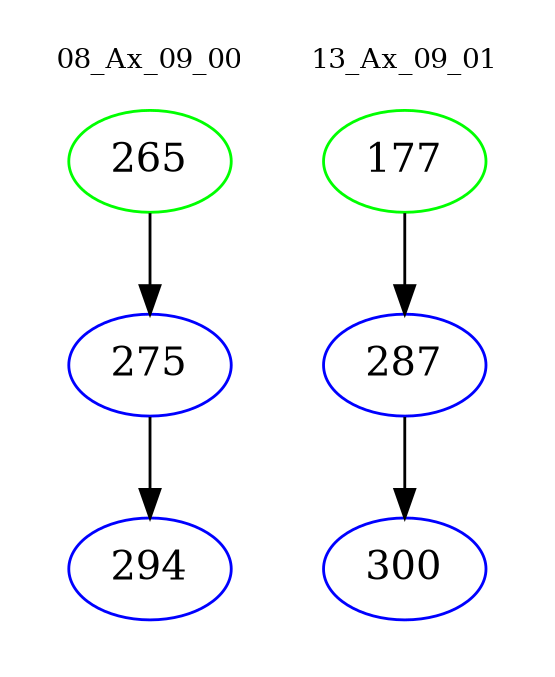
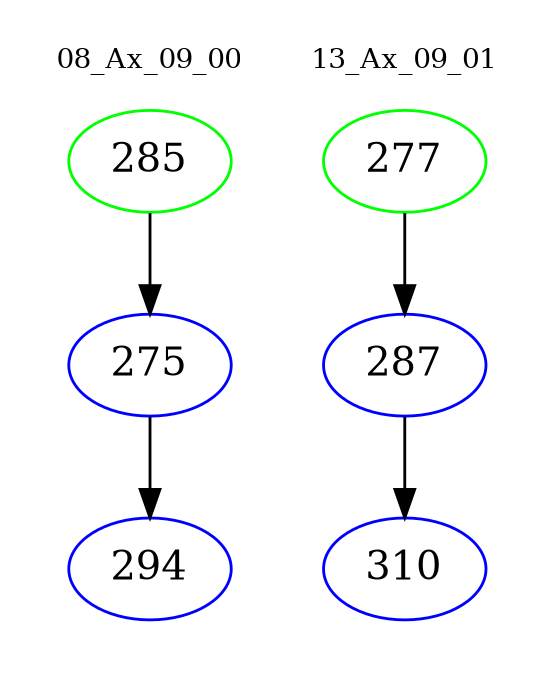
node "265": label "265" -> "285"
node "177": label "177" -> "277"
node "300": label "300" -> "310"
